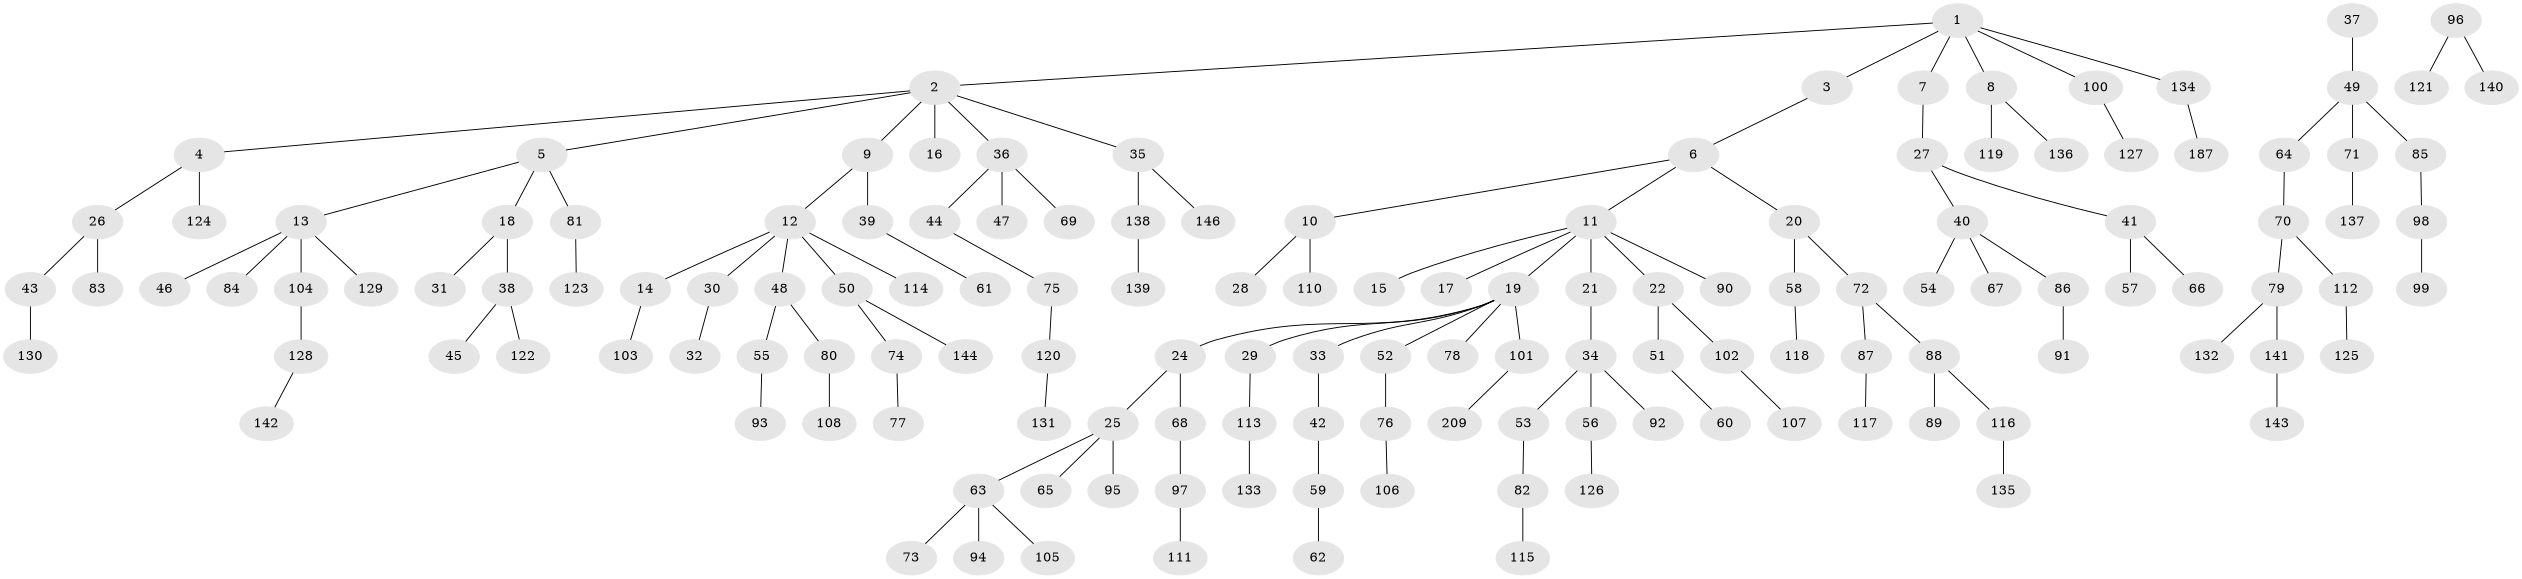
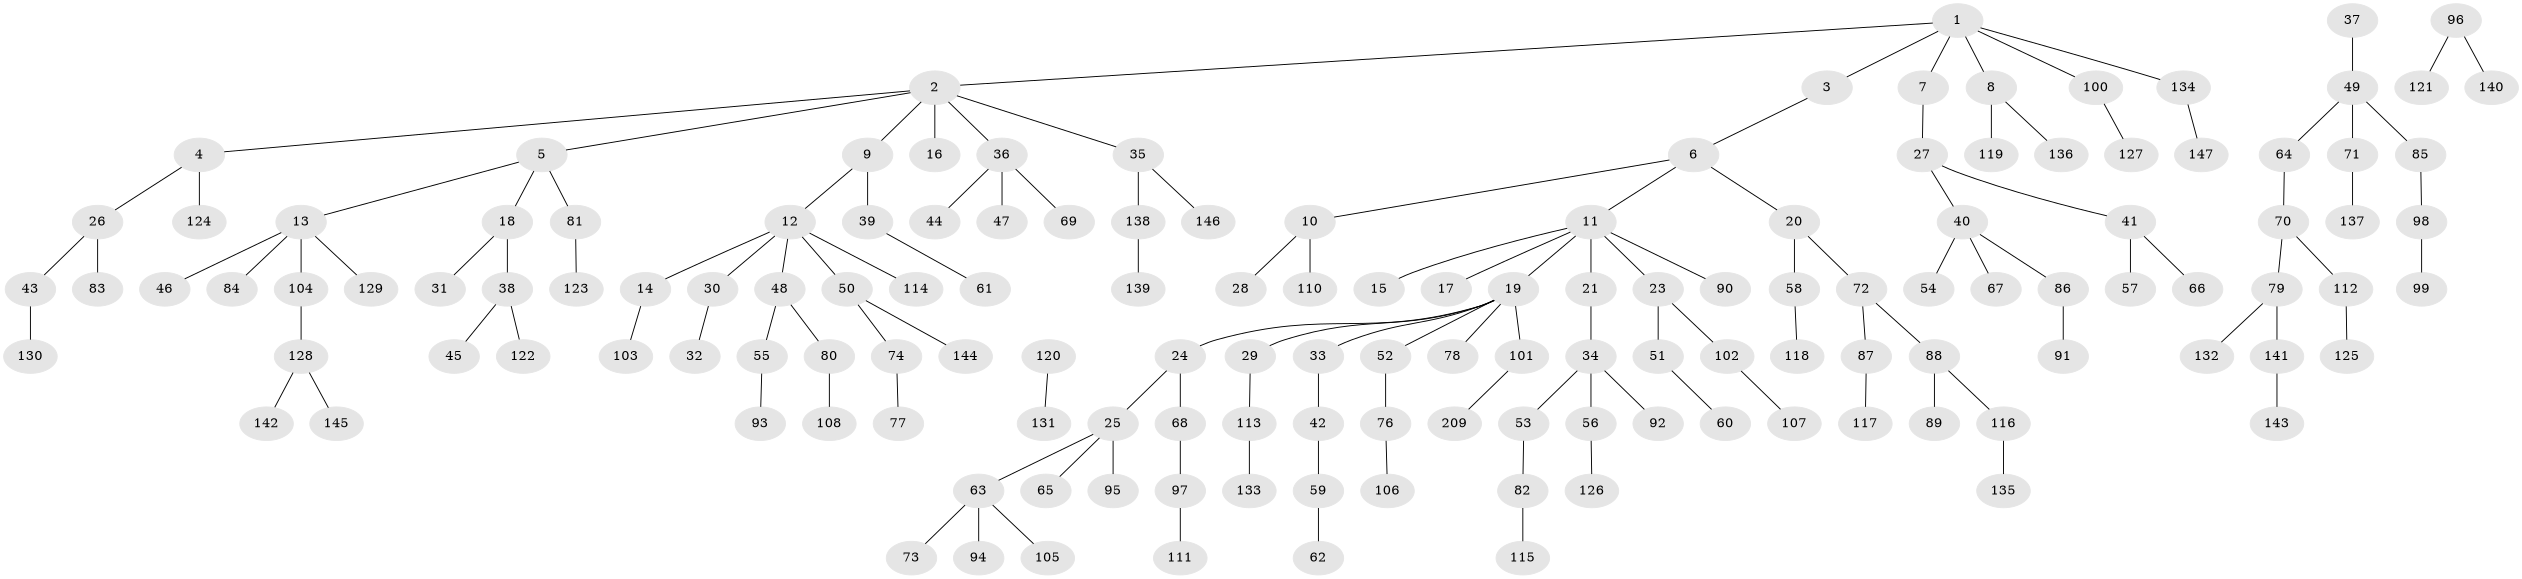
node "187": label "187" -> "147"
node "75": removed
node "22": label "22" -> "23"
node "145": added
